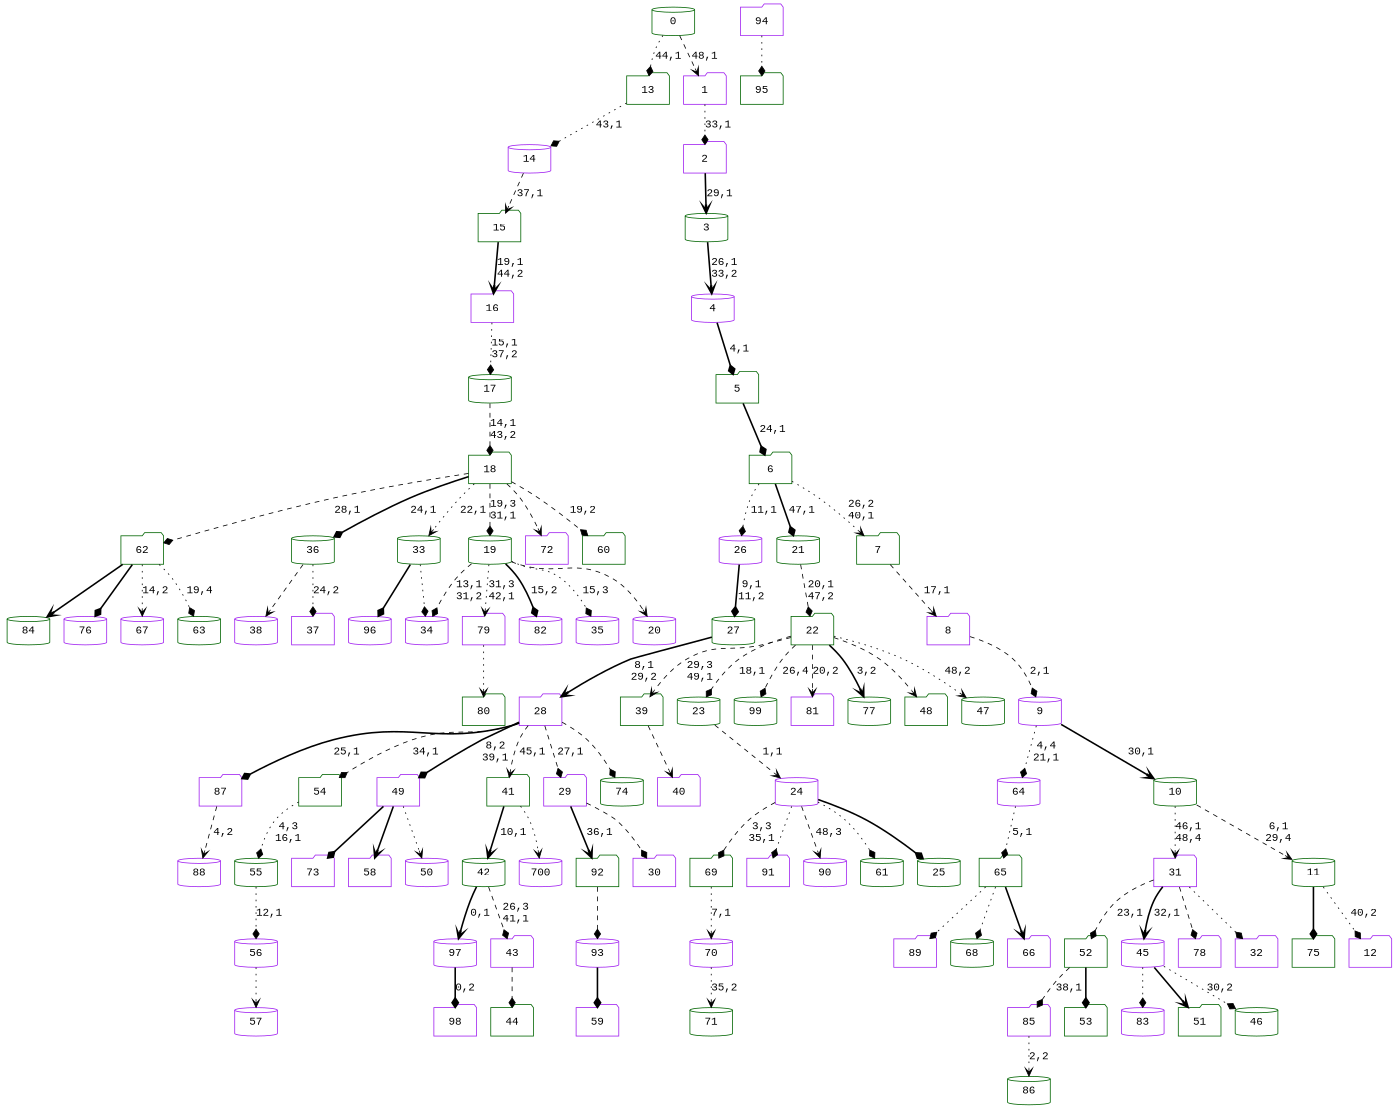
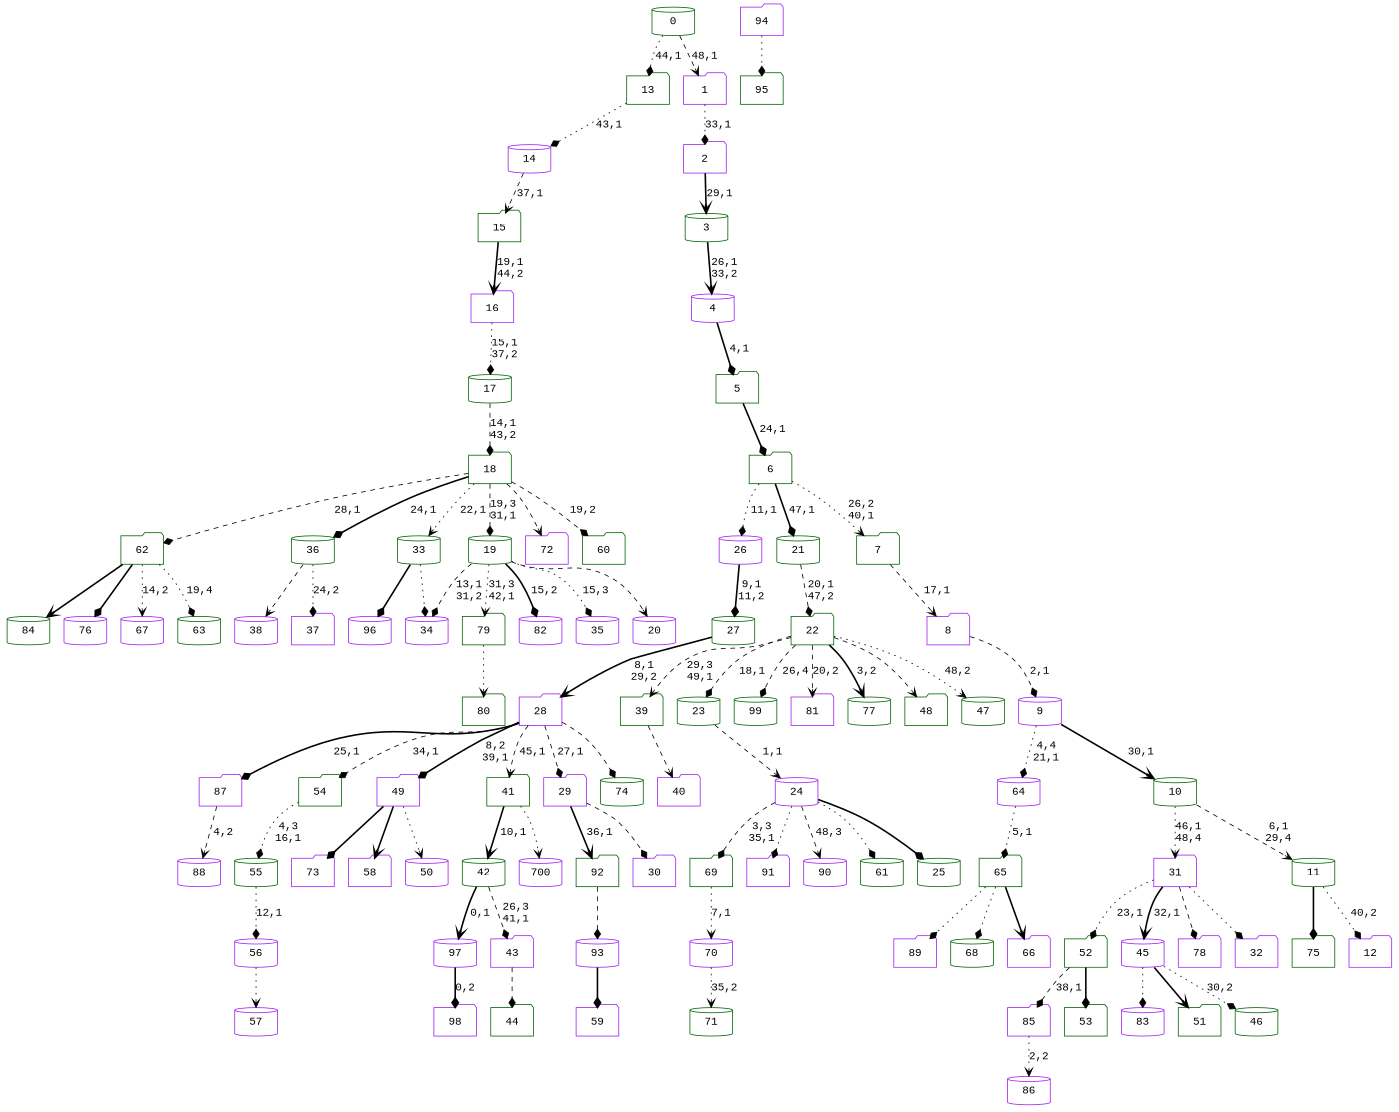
node "79": color purple -> darkgreen
edge "31" -> "52": style dashed -> dotted
node "86": color darkgreen -> purple
